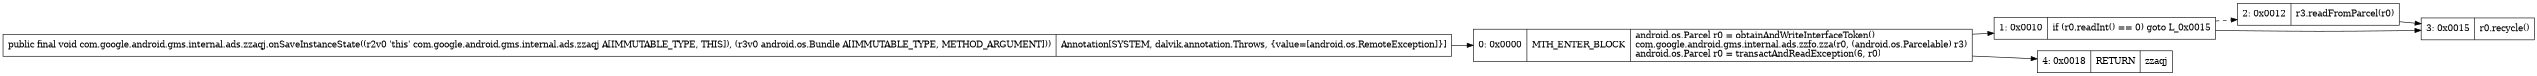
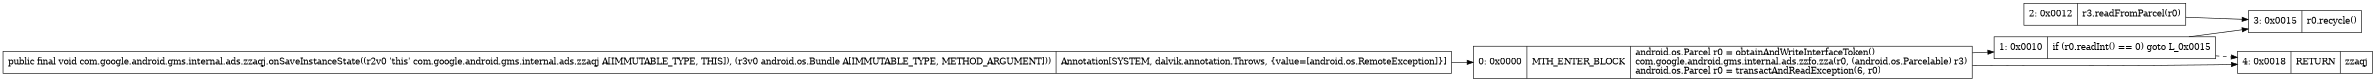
edge "1: 0x0010" -> "2: 0x0012": now "1: 0x0010" -> "4: 0x0018"
